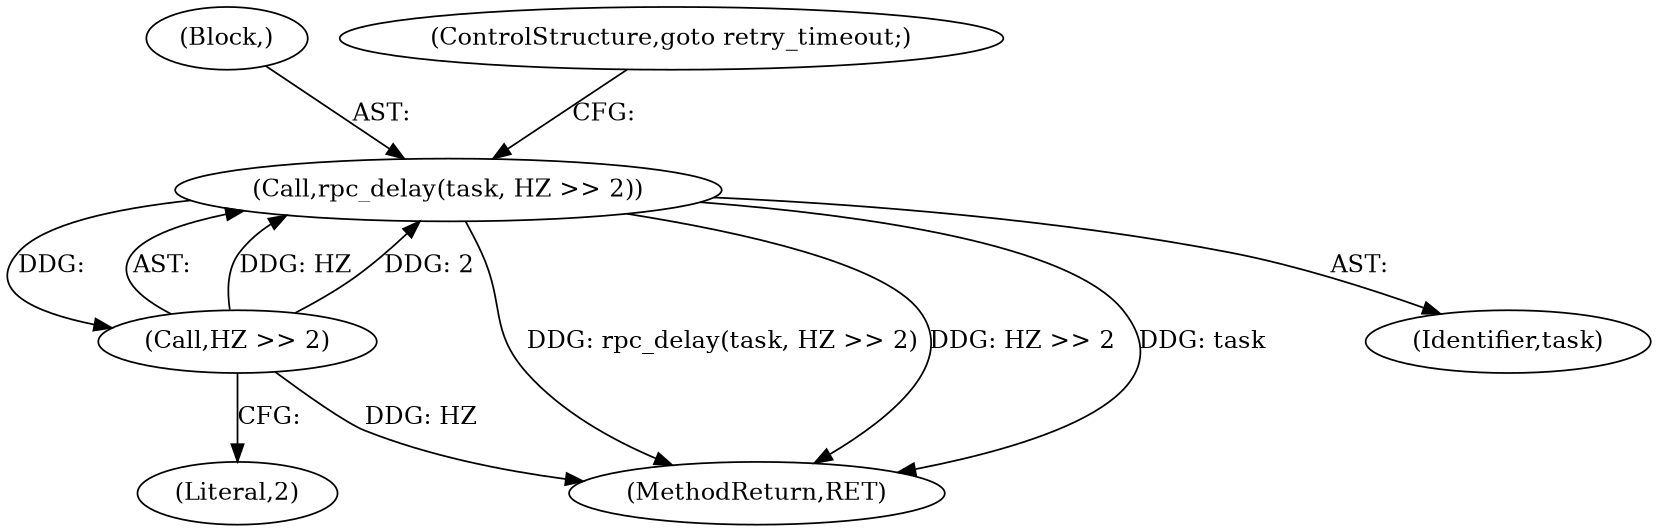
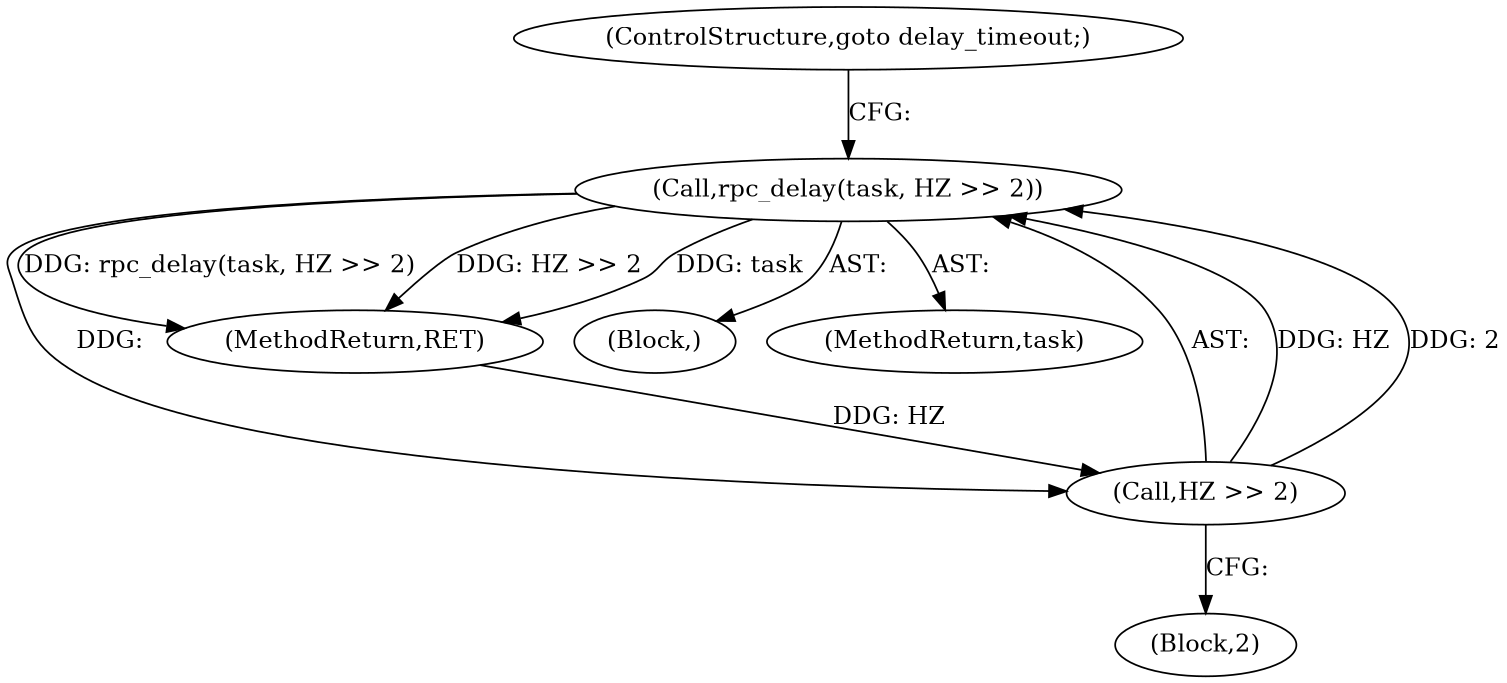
node "(ControlStructure,goto retry_timeout;)": label "(ControlStructure,goto retry_timeout;)" -> "(ControlStructure,goto delay_timeout;)"
edge "(Block,)" -> "(Call,rpc_delay(task, HZ >> 2))": reversed
node "(Identifier,task)": label "(Identifier,task)" -> "(MethodReturn,task)"
edge "(Call,HZ >> 2)" -> "(MethodReturn,RET)": reversed
node "(Literal,2)": label "(Literal,2)" -> "(Block,2)"
